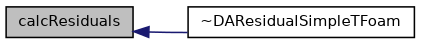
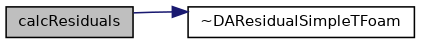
edge "~DAResidualSimpleTFoam" -> "calcResiduals": reversed
